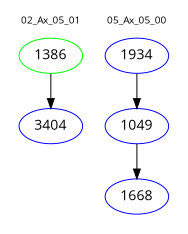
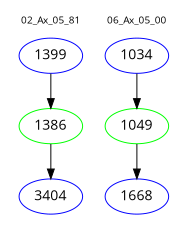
cluster "02_Ax_05_01": label "02_Ax_05_01" -> "02_Ax_05_81"
cluster "05_Ax_05_00": label "05_Ax_05_00" -> "06_Ax_05_00"
node "1399": added
node "1934": label "1934" -> "1034"
node "1049": color blue -> green
